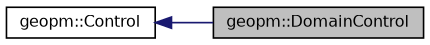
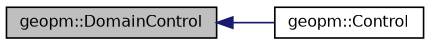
edge "geopm::DomainControl" -> "geopm::Control": reversed
